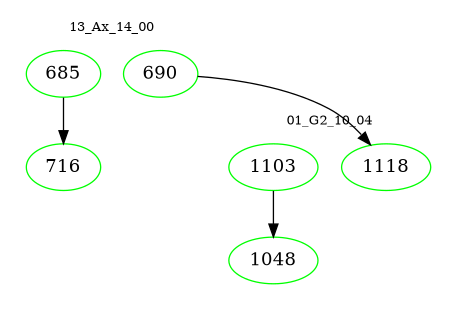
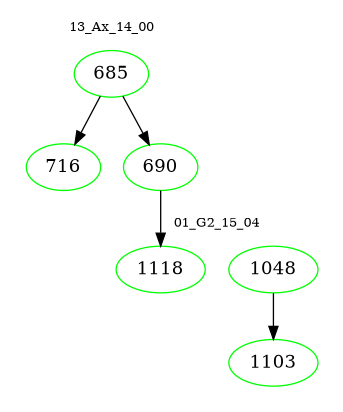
edge "685" -> "690": added
cluster "01_G2_10_04": label "01_G2_10_04" -> "01_G2_15_04"
edge "1103" -> "1048": reversed
